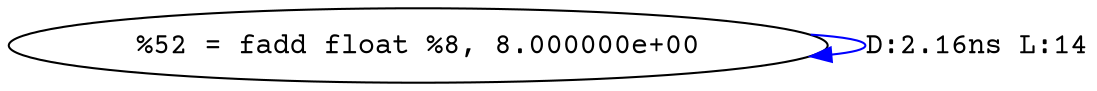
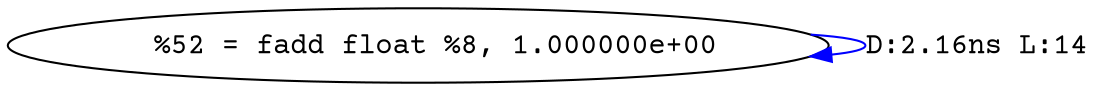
node "%52 = fadd float %8, 8.000000e+00": label "%52 = fadd float %8, 8.000000e+00" -> "%52 = fadd float %8, 1.000000e+00"
